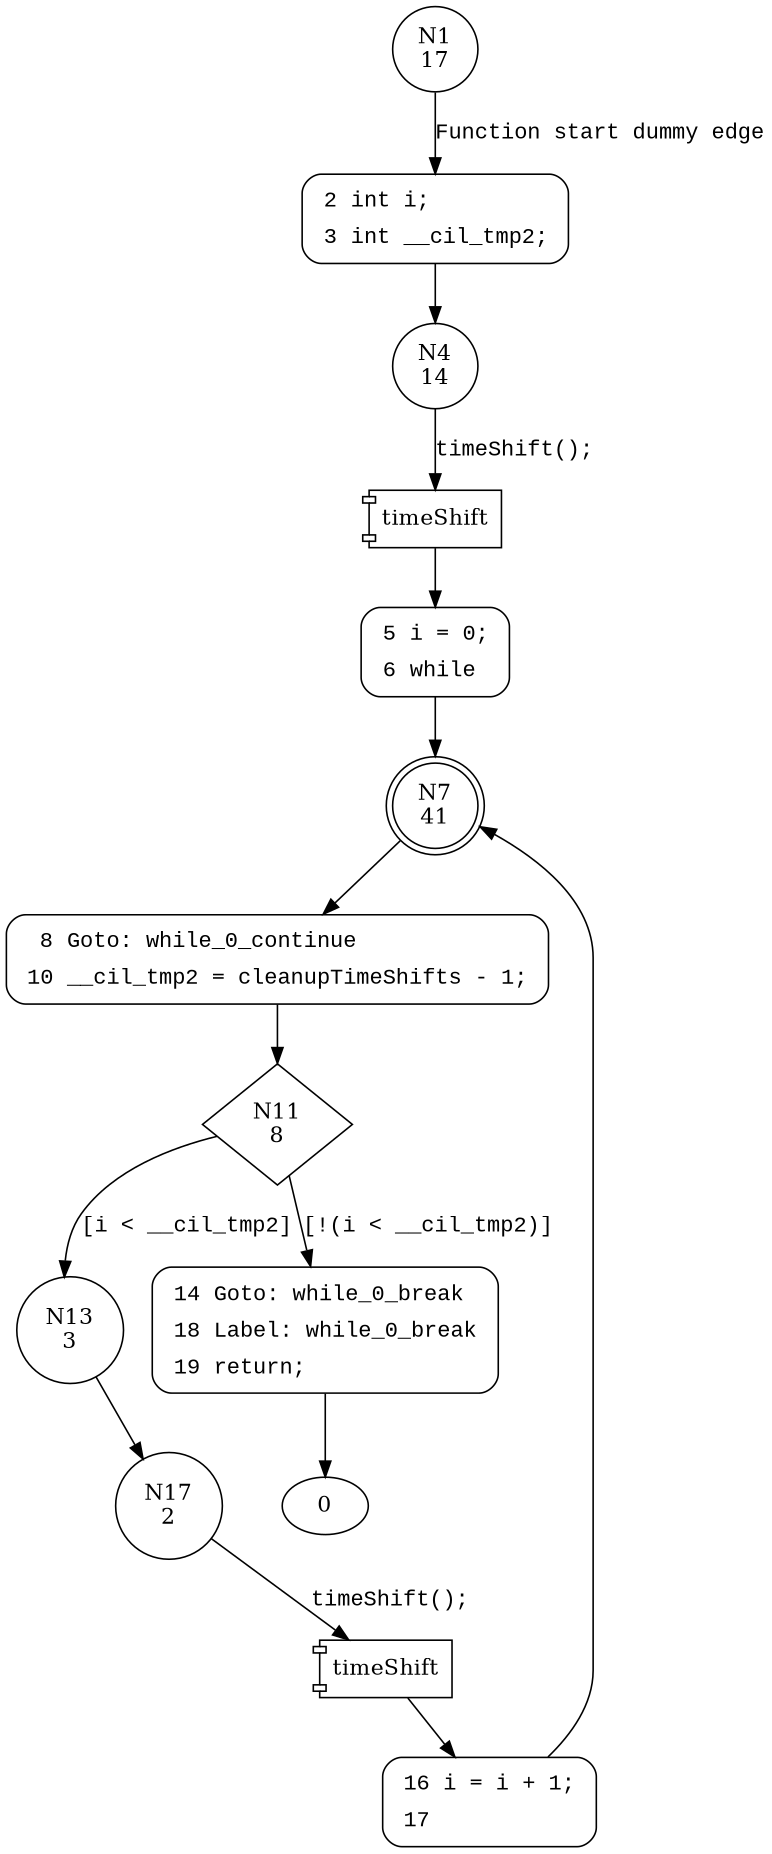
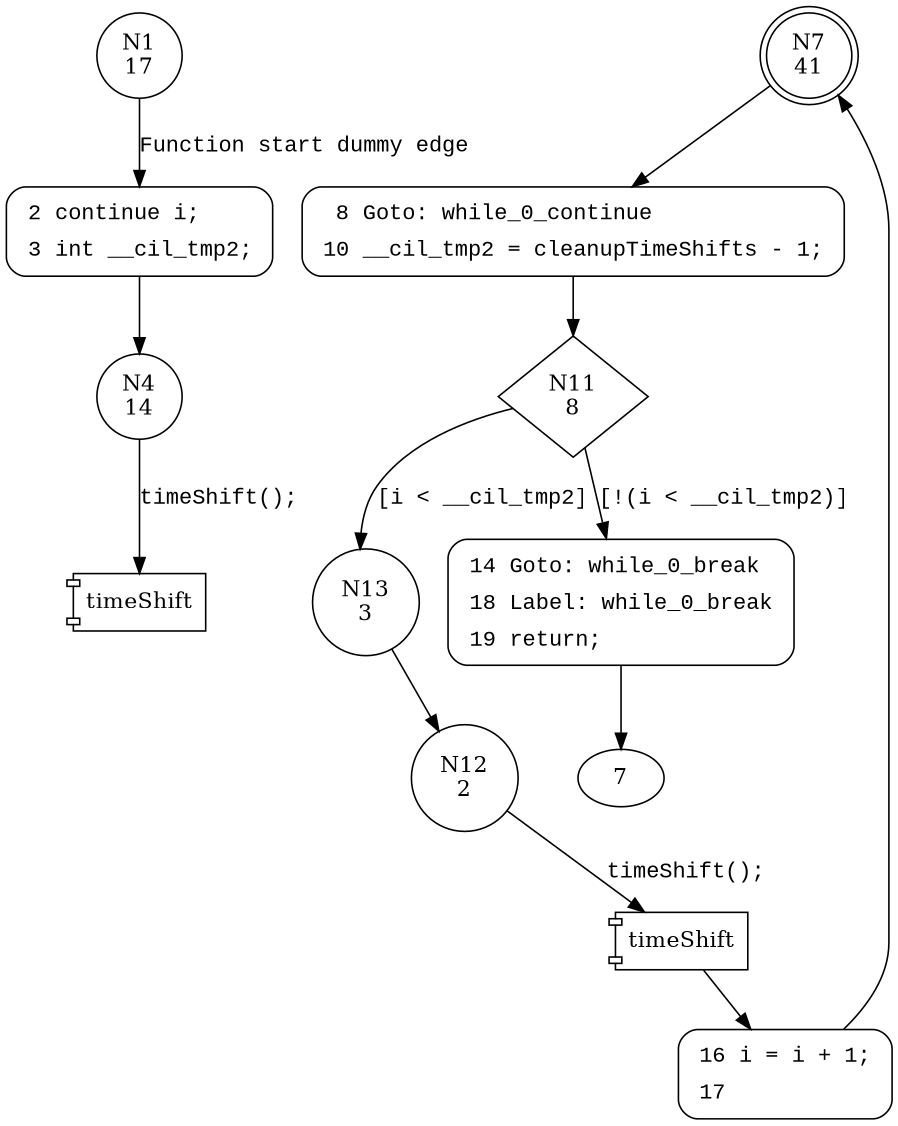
node "2": text "int i;" -> "continue i;"
node "5": removed
node "N17 2": label "N17 2" -> "N12 2"
node "0": label "0" -> "7"
